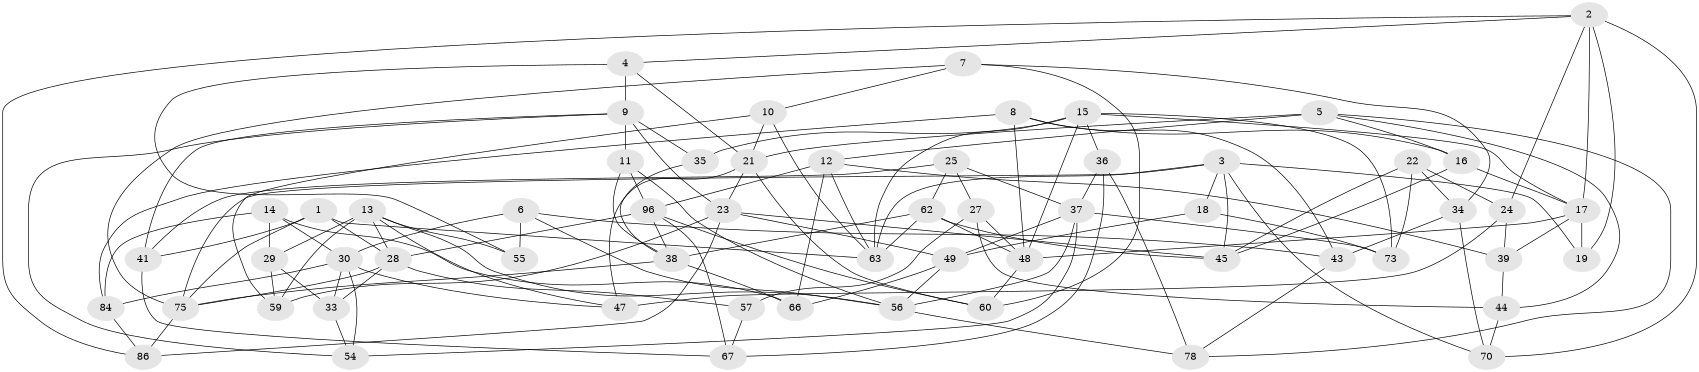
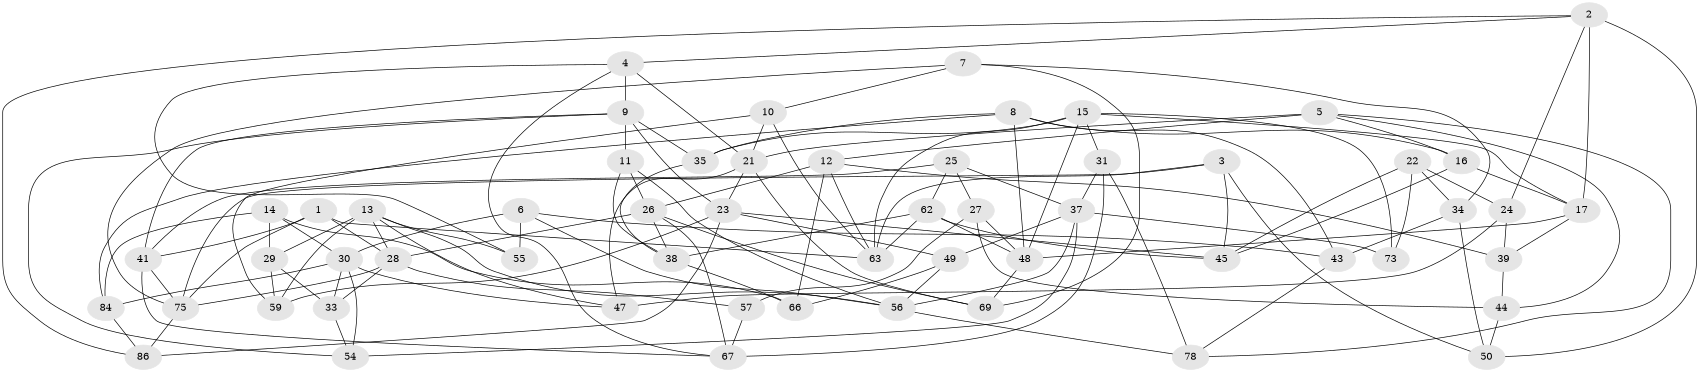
edge "8" -- "35": added
node "36": label "36" -> "31"
node "96": label "96" -> "26"
node "18": removed
edge "4" -- "67": added
node "19": removed
edge "38" -- "75": now "41" -- "75"
node "60": label "60" -> "69"
node "70": label "70" -> "50"
